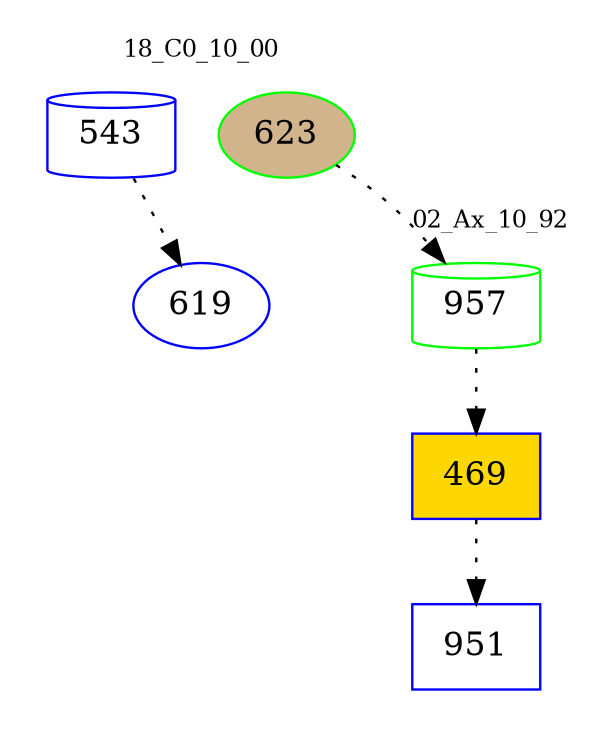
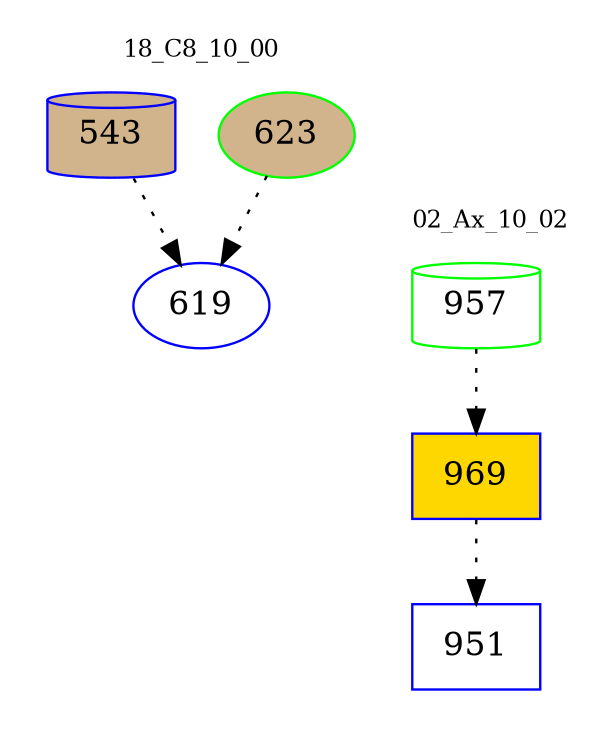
cluster "18_C0_10_00": label "18_C0_10_00" -> "18_C8_10_00"
node "543": fillcolor white -> tan
edge "623" -> "957": now "623" -> "619"
cluster "02_Ax_10_92": label "02_Ax_10_92" -> "02_Ax_10_02"
node "469": label "469" -> "969"
